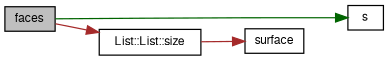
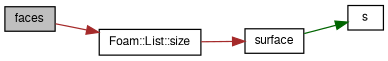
edge "faces" -> "s": now "surface" -> "s"
node "List::List::size": label "List::List::size" -> "Foam::List::size"
